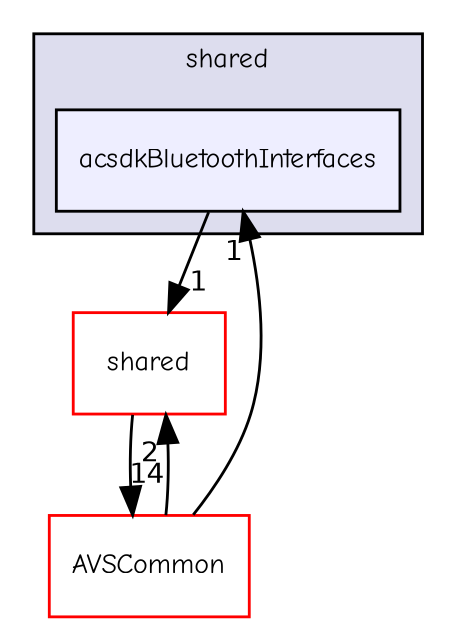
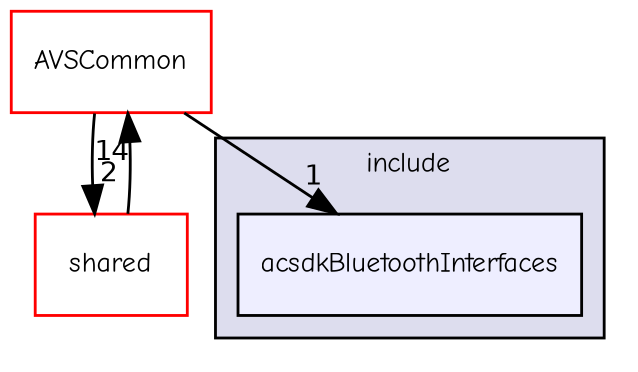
cluster "shared": label "shared" -> "include"
edge "acsdkBluetoothInterfaces" -> "shared": removed
